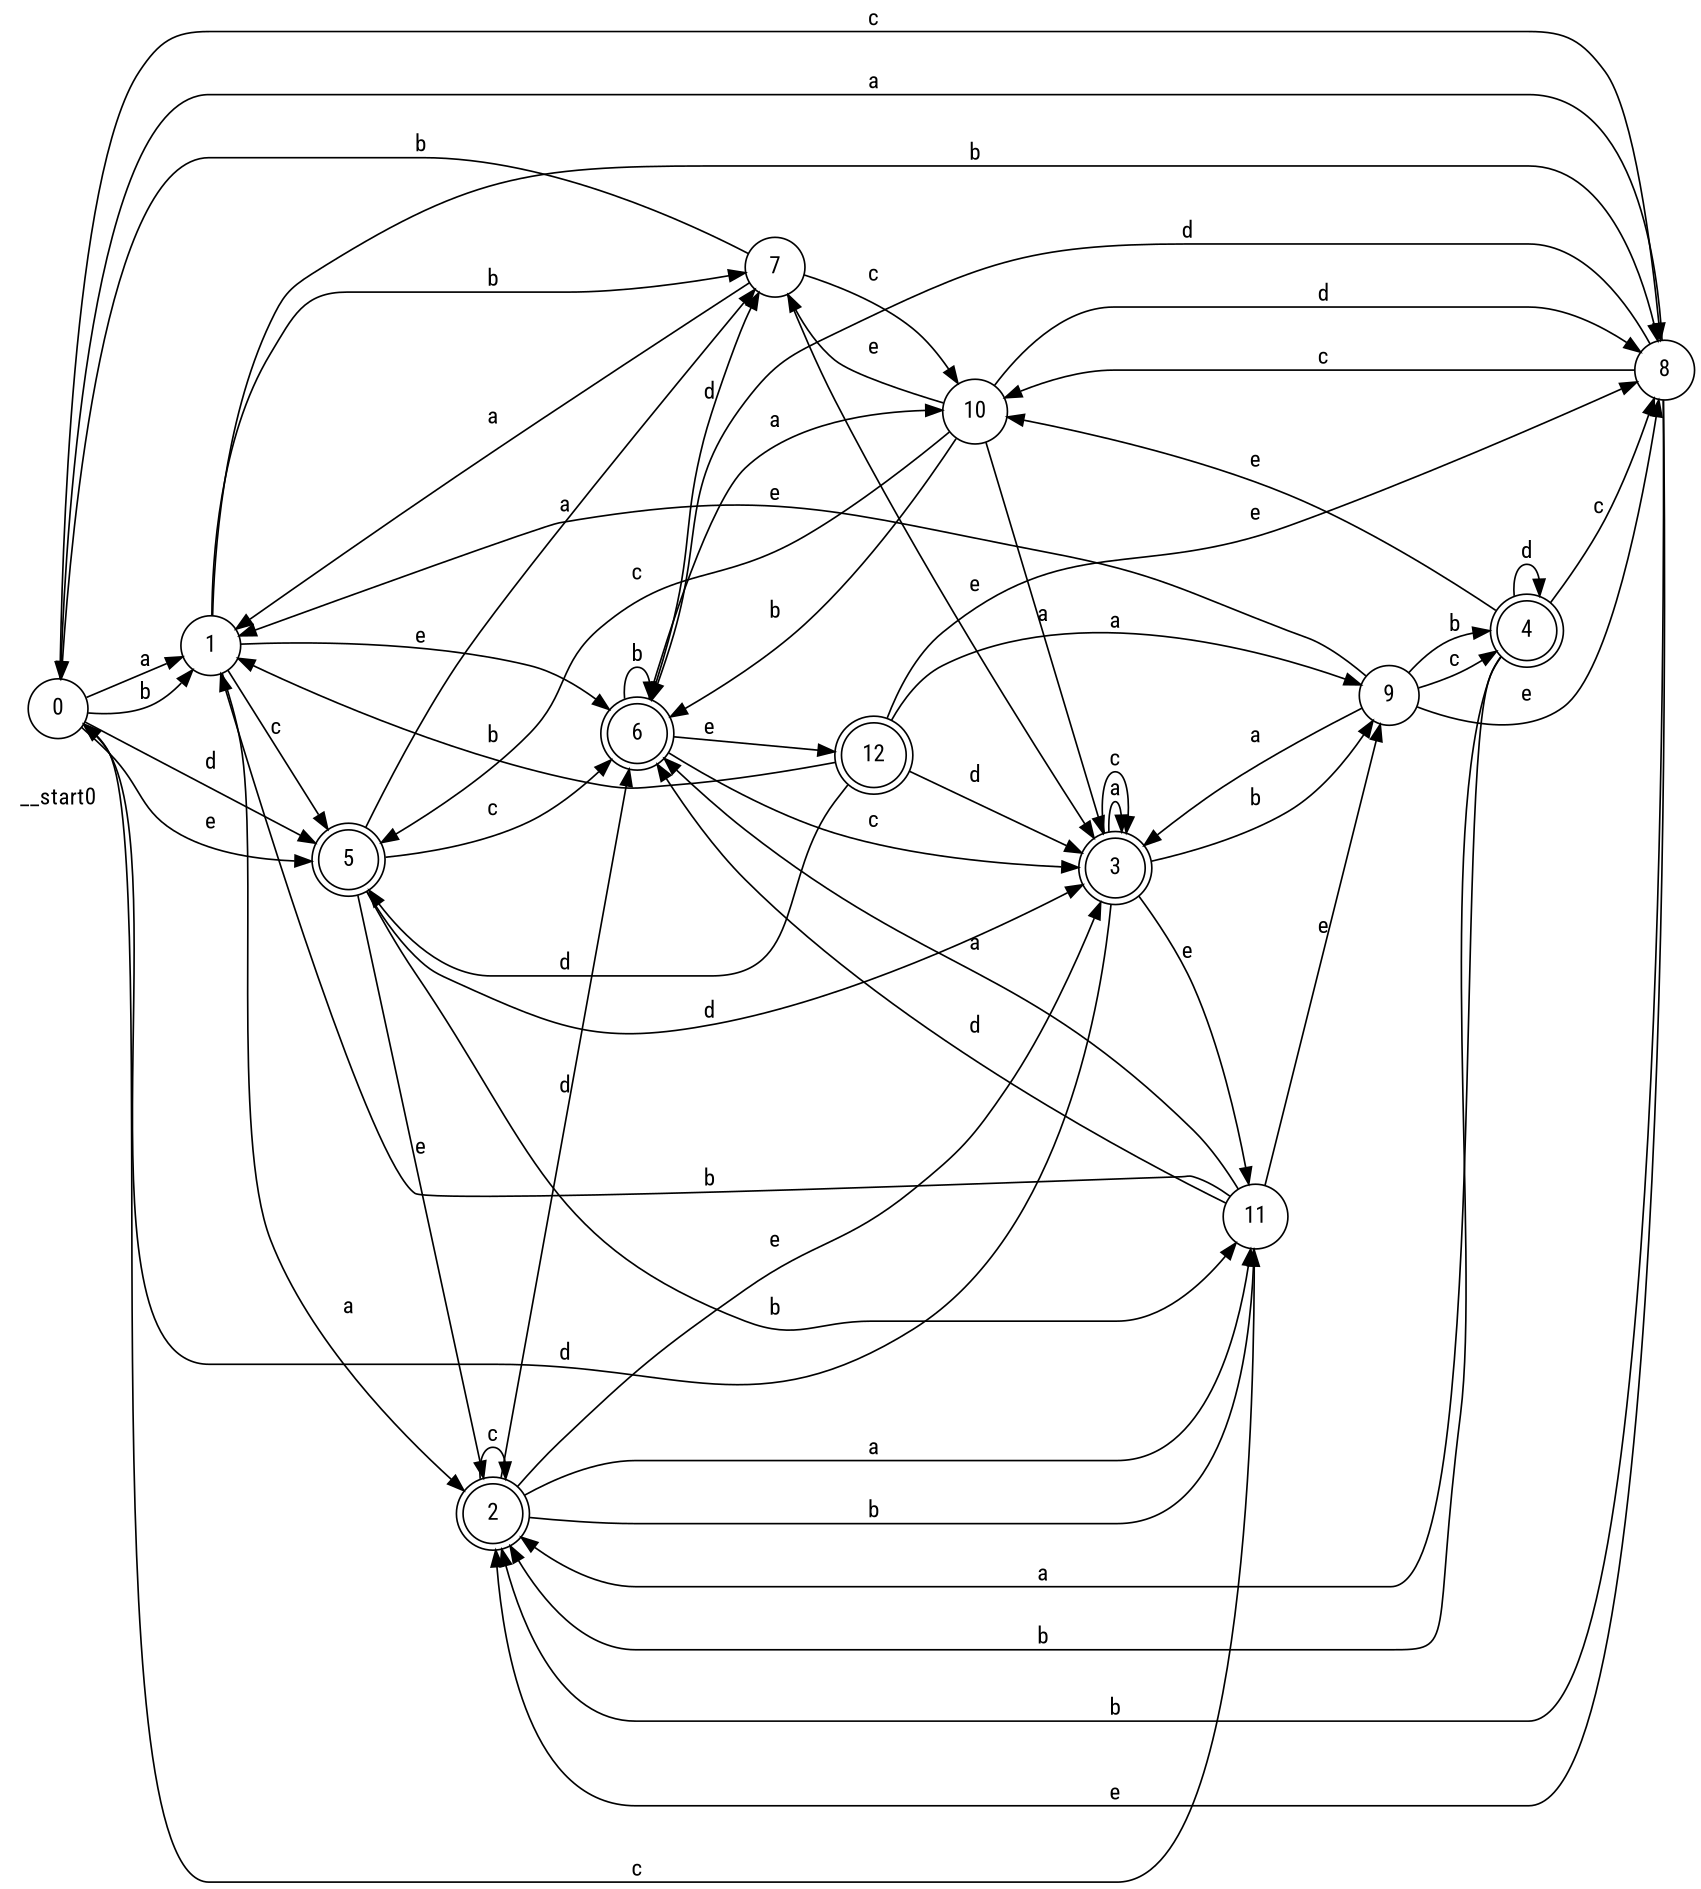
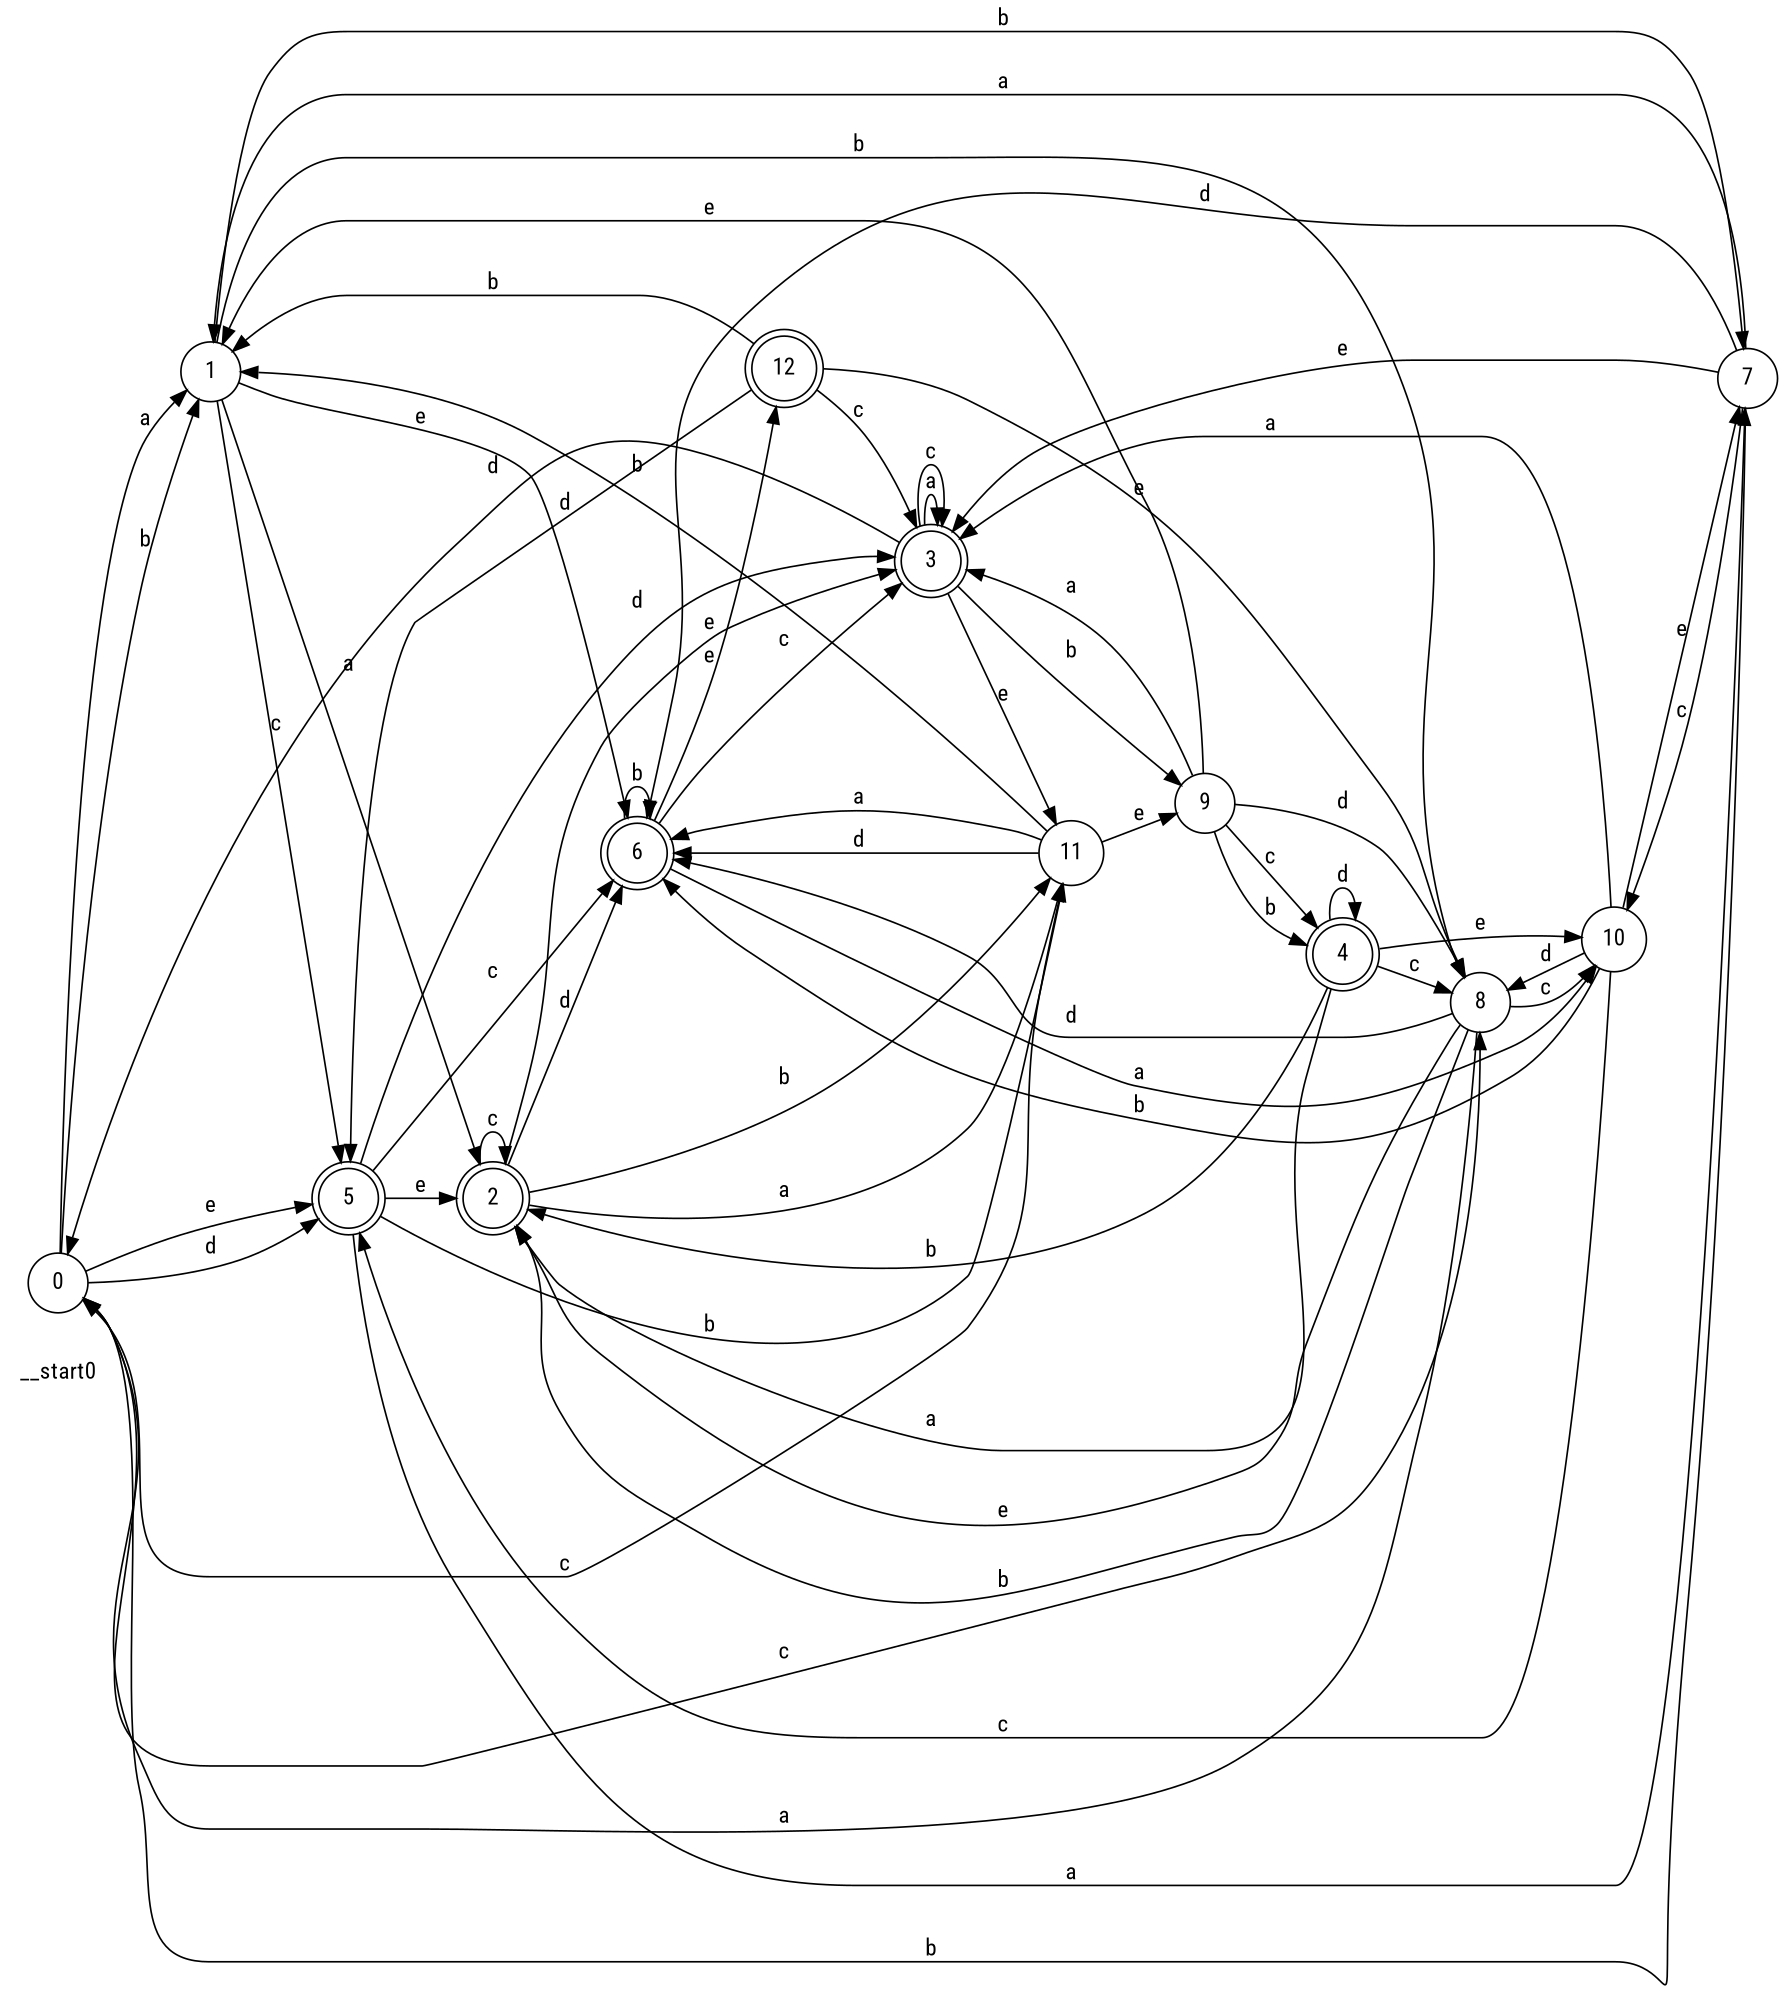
edge "6" -> "7": reversed
edge "12" -> "9": removed, label "a"
edge "9" -> "8": label "e" -> "d"
edge "12" -> "3": label "d" -> "c"
